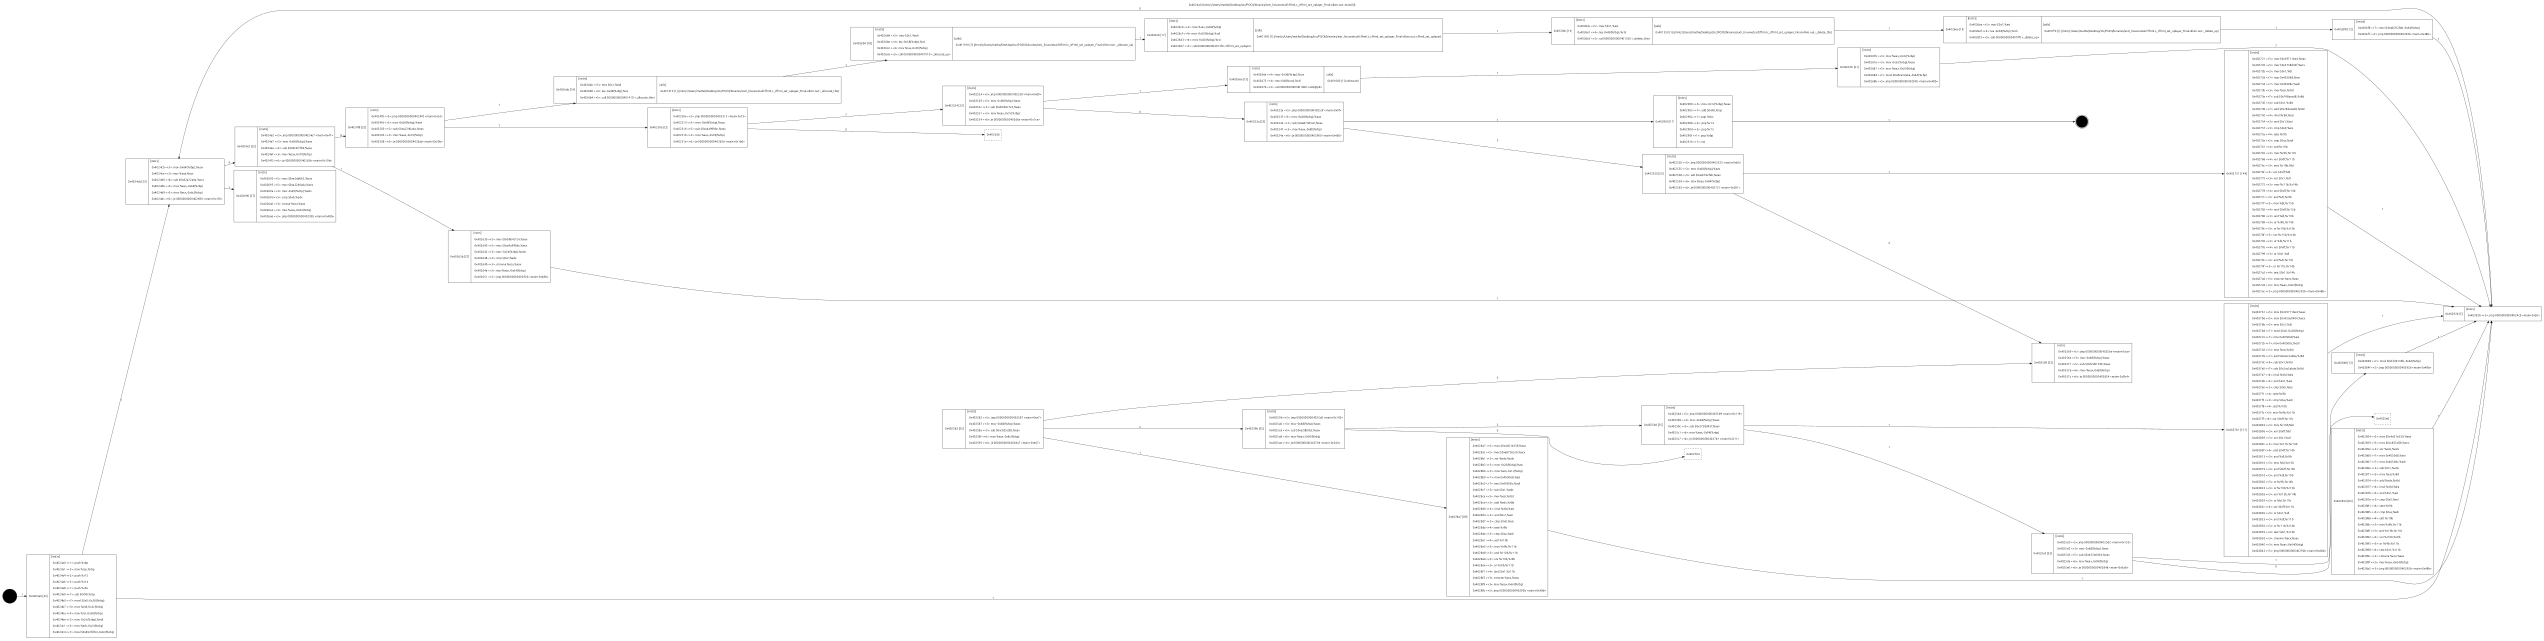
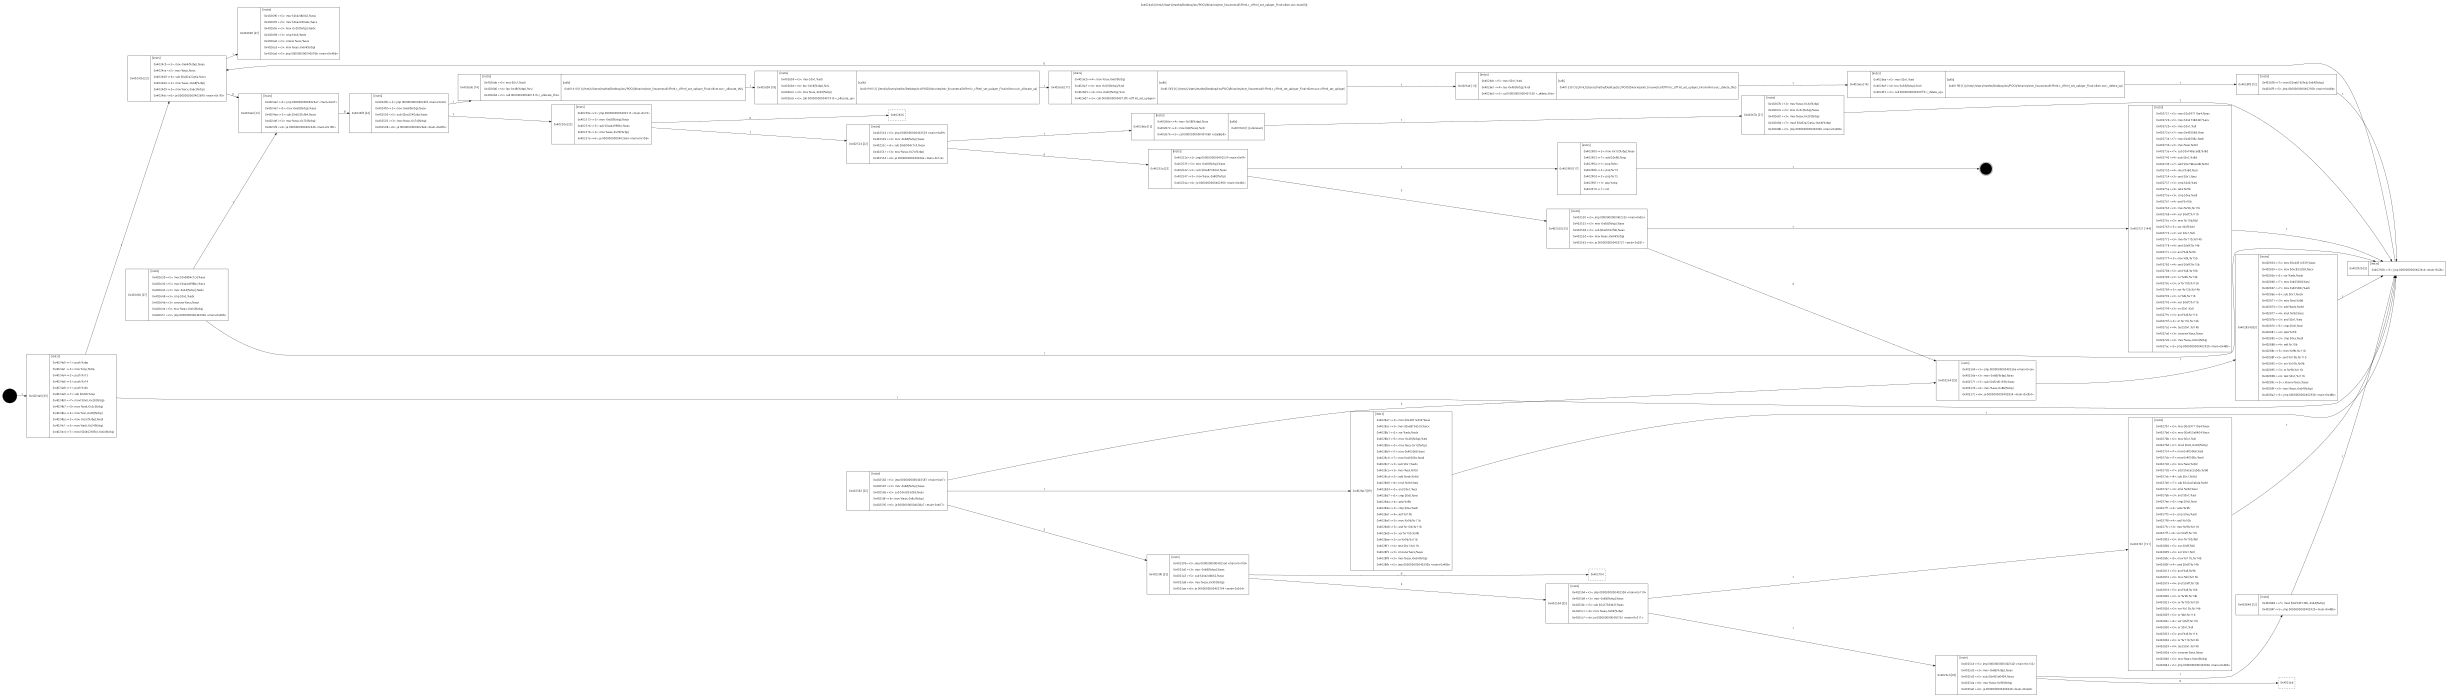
edge "0x4024e2 [22]" -> "0x40263b [27]": reversed
edge "0x402569 [25]" -> "0x402854 [83]": added, label "1"
